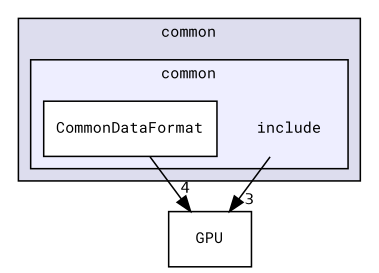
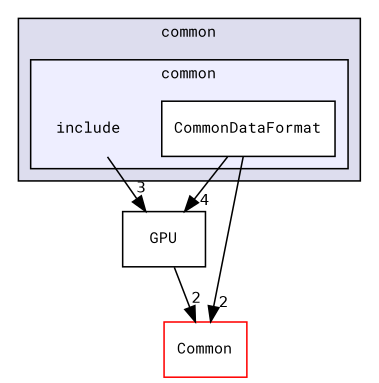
node "Common": added
